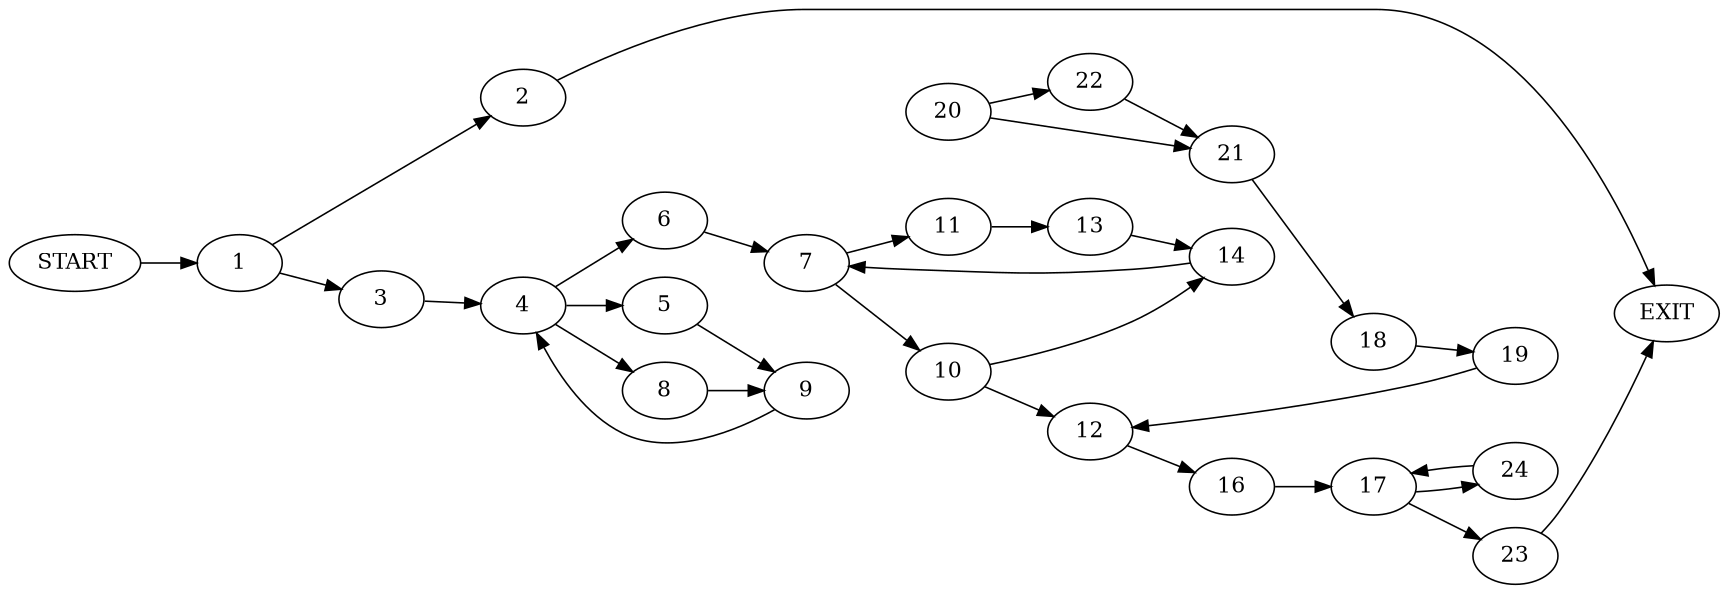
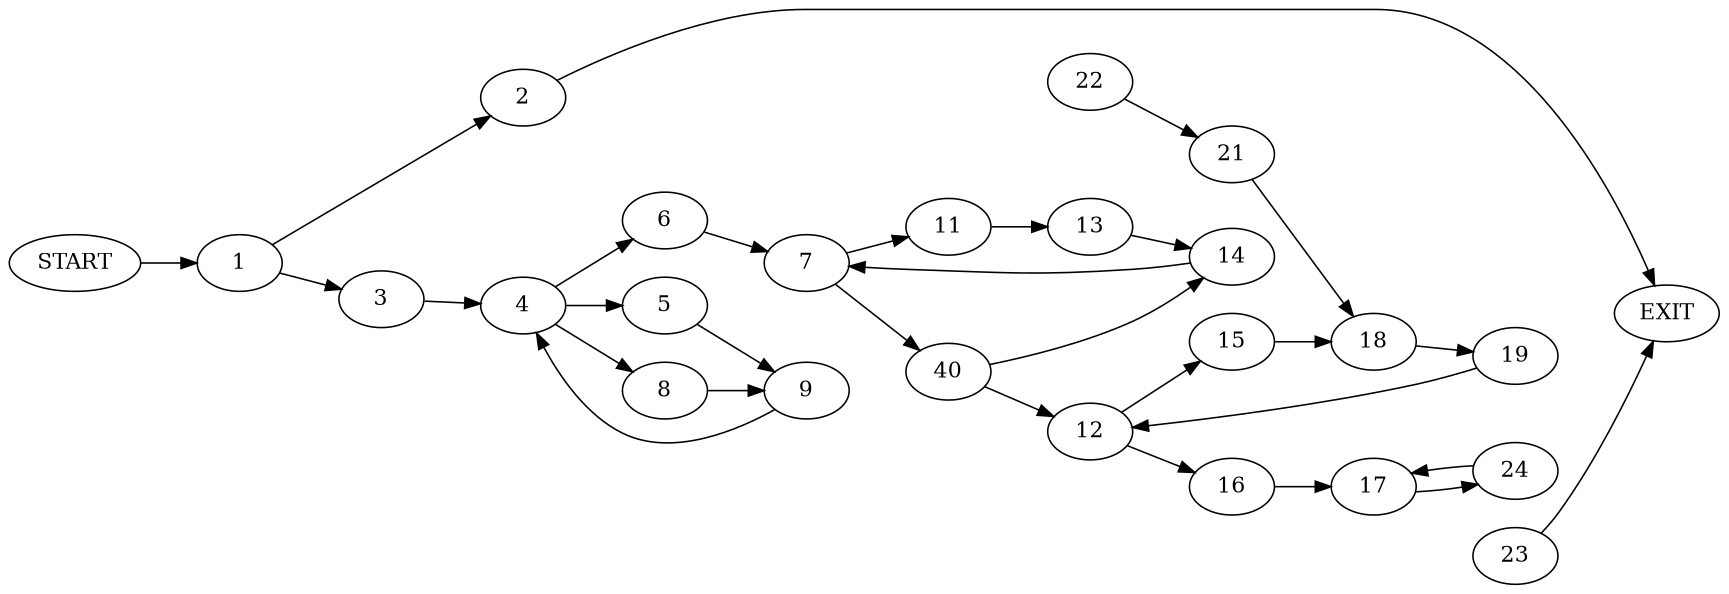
node "20": removed
node "15": added
node "10": label "10" -> "40"
edge "17" -> "23": removed
